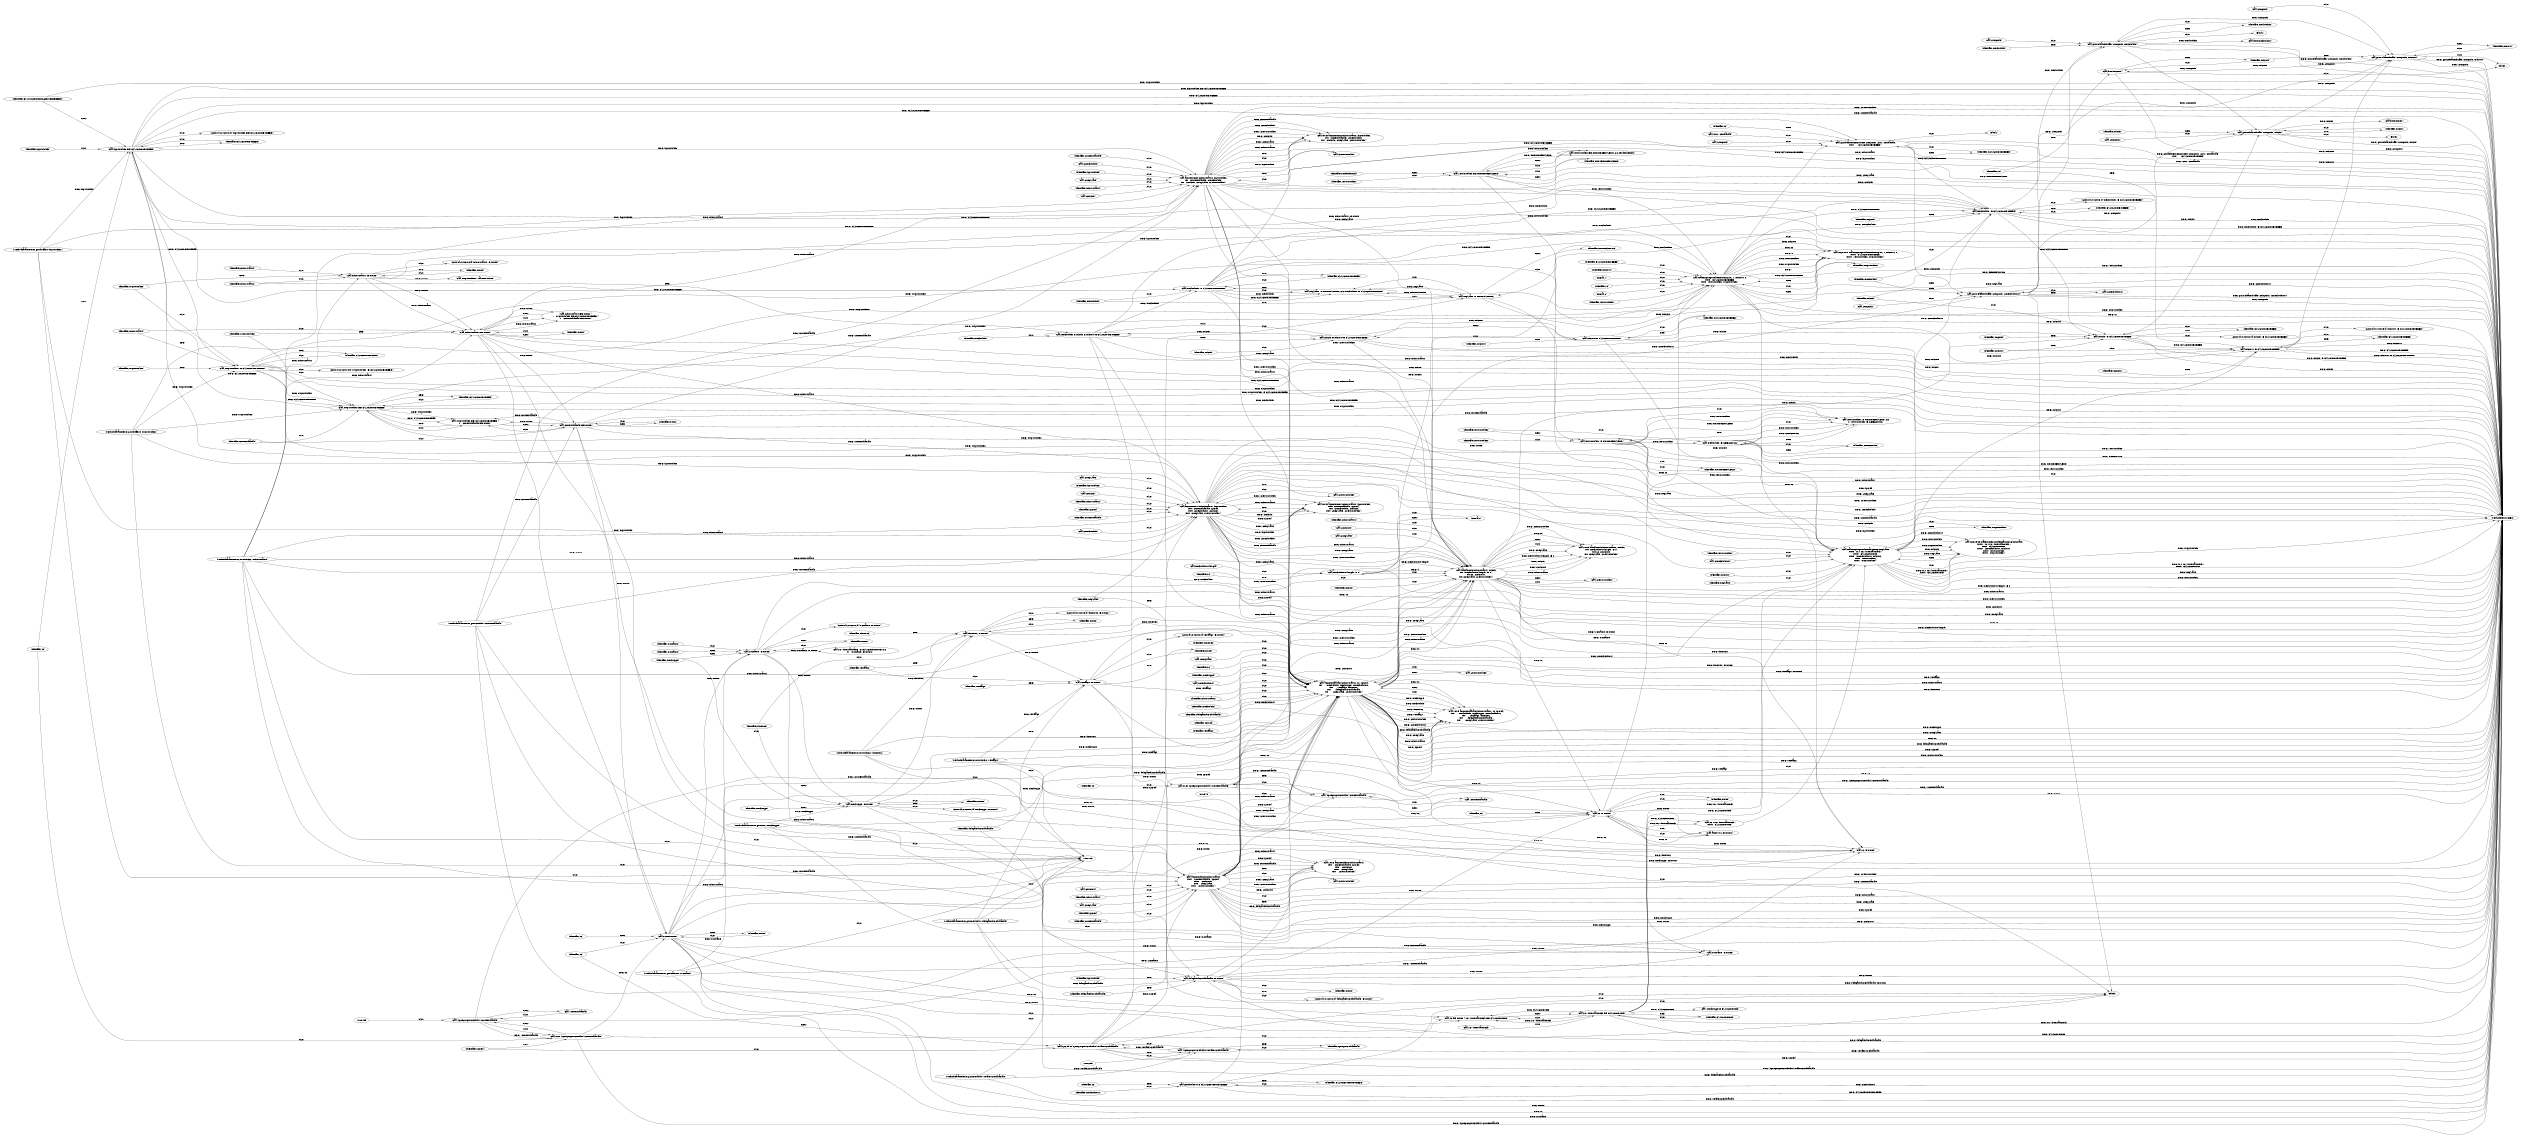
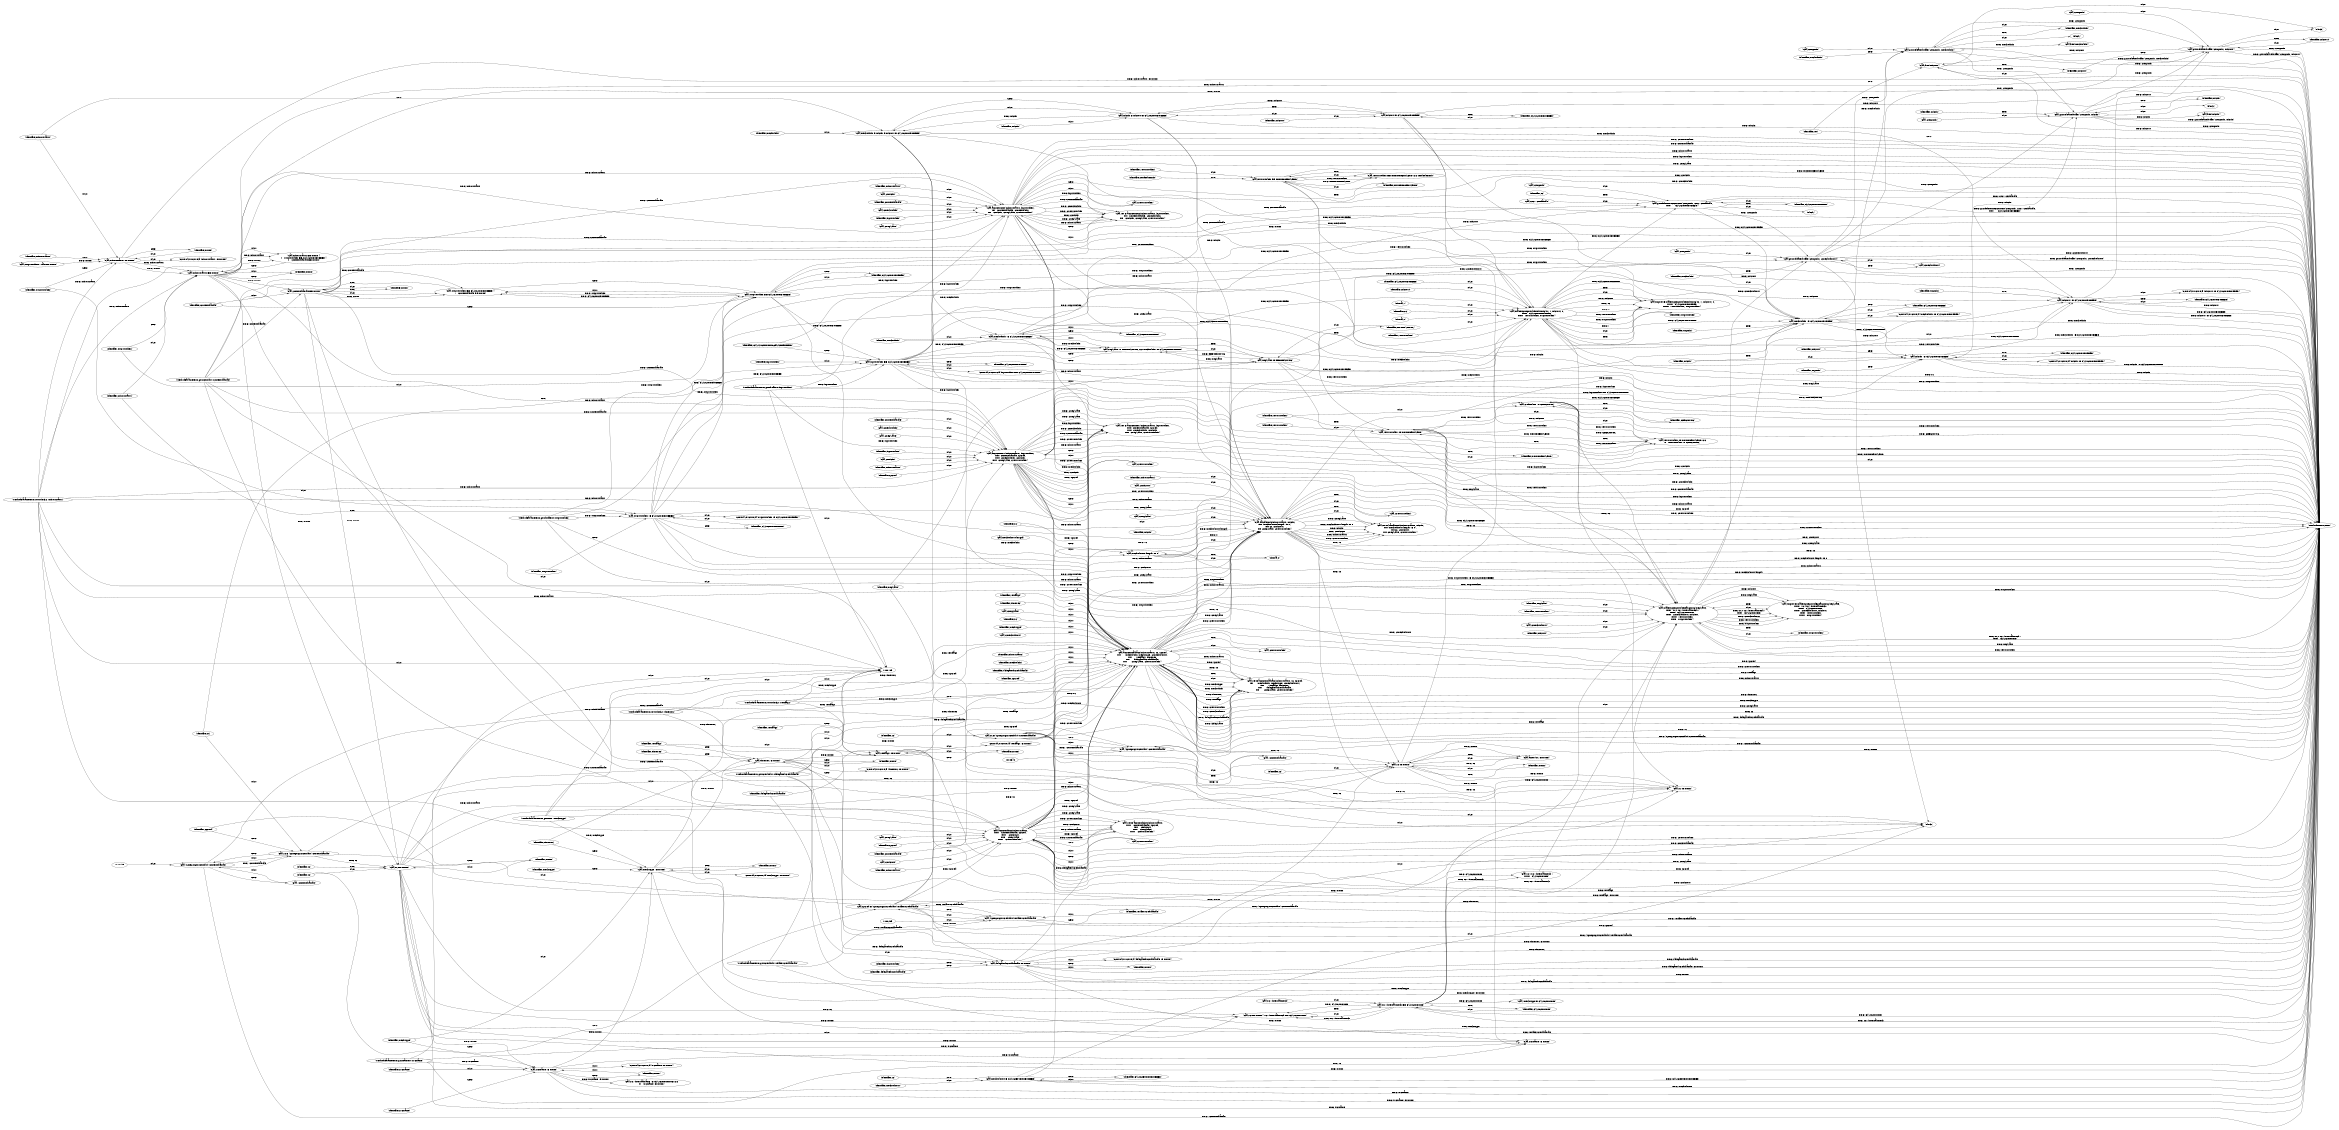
edge "(Call,input_token == GSS_C_NO_BUFFER)" -> "(Call,output_token != GSS_C_NO_BUFFER)": reversed
edge "(Call,minor_status != NULL)" -> "(Call,output_token->value = NULL)": reversed
node "(Identifier,spnego_cred_handle)": label "(Identifier,spnego_cred_handle)" -> "(Identifier,verifier_cred_handle)"
